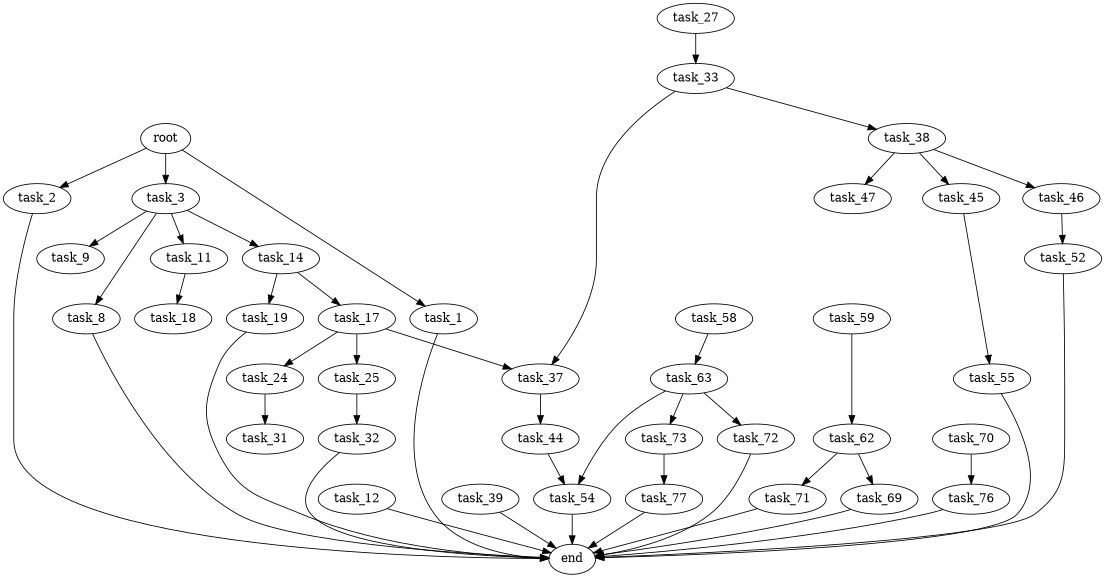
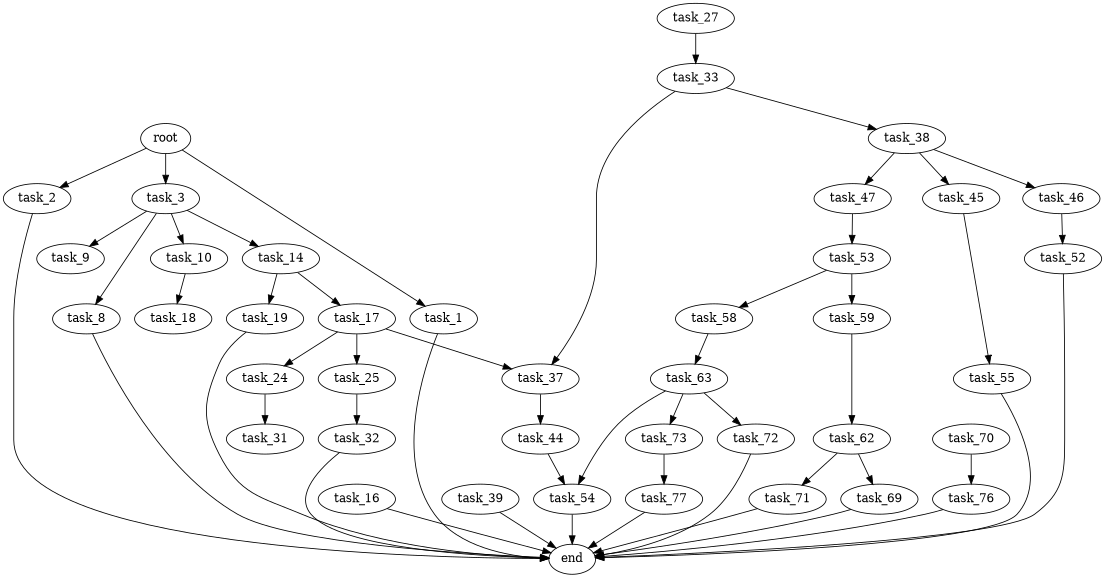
node "task_11": label "task_11" -> "task_10"
node "task_53": added
node "task_12": label "task_12" -> "task_16"
